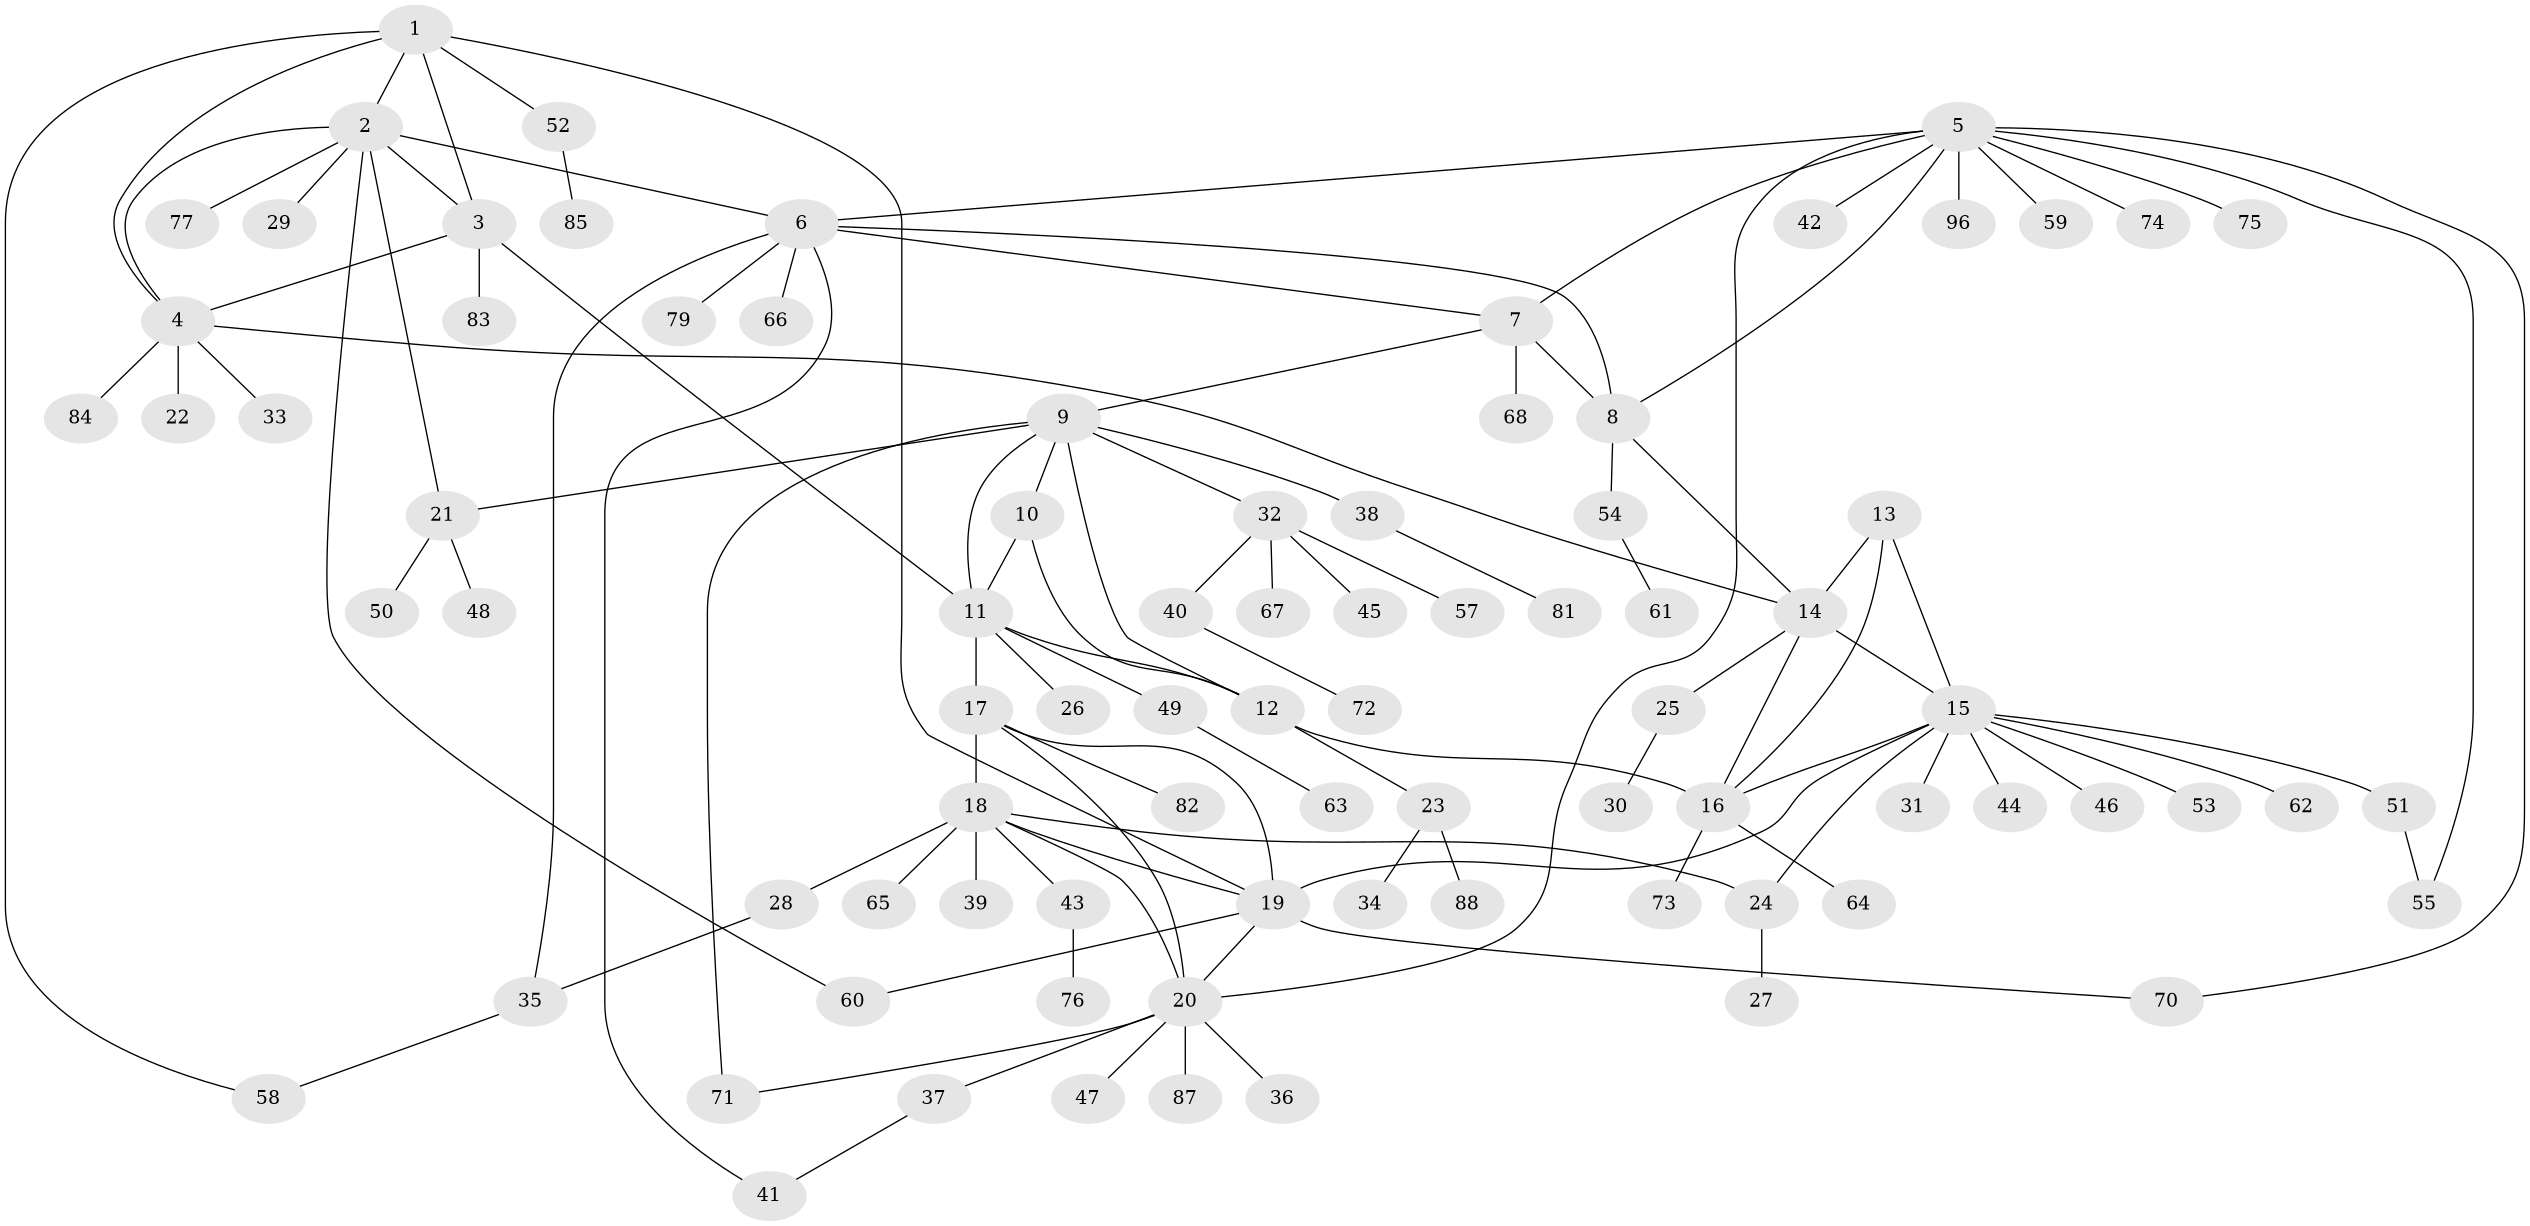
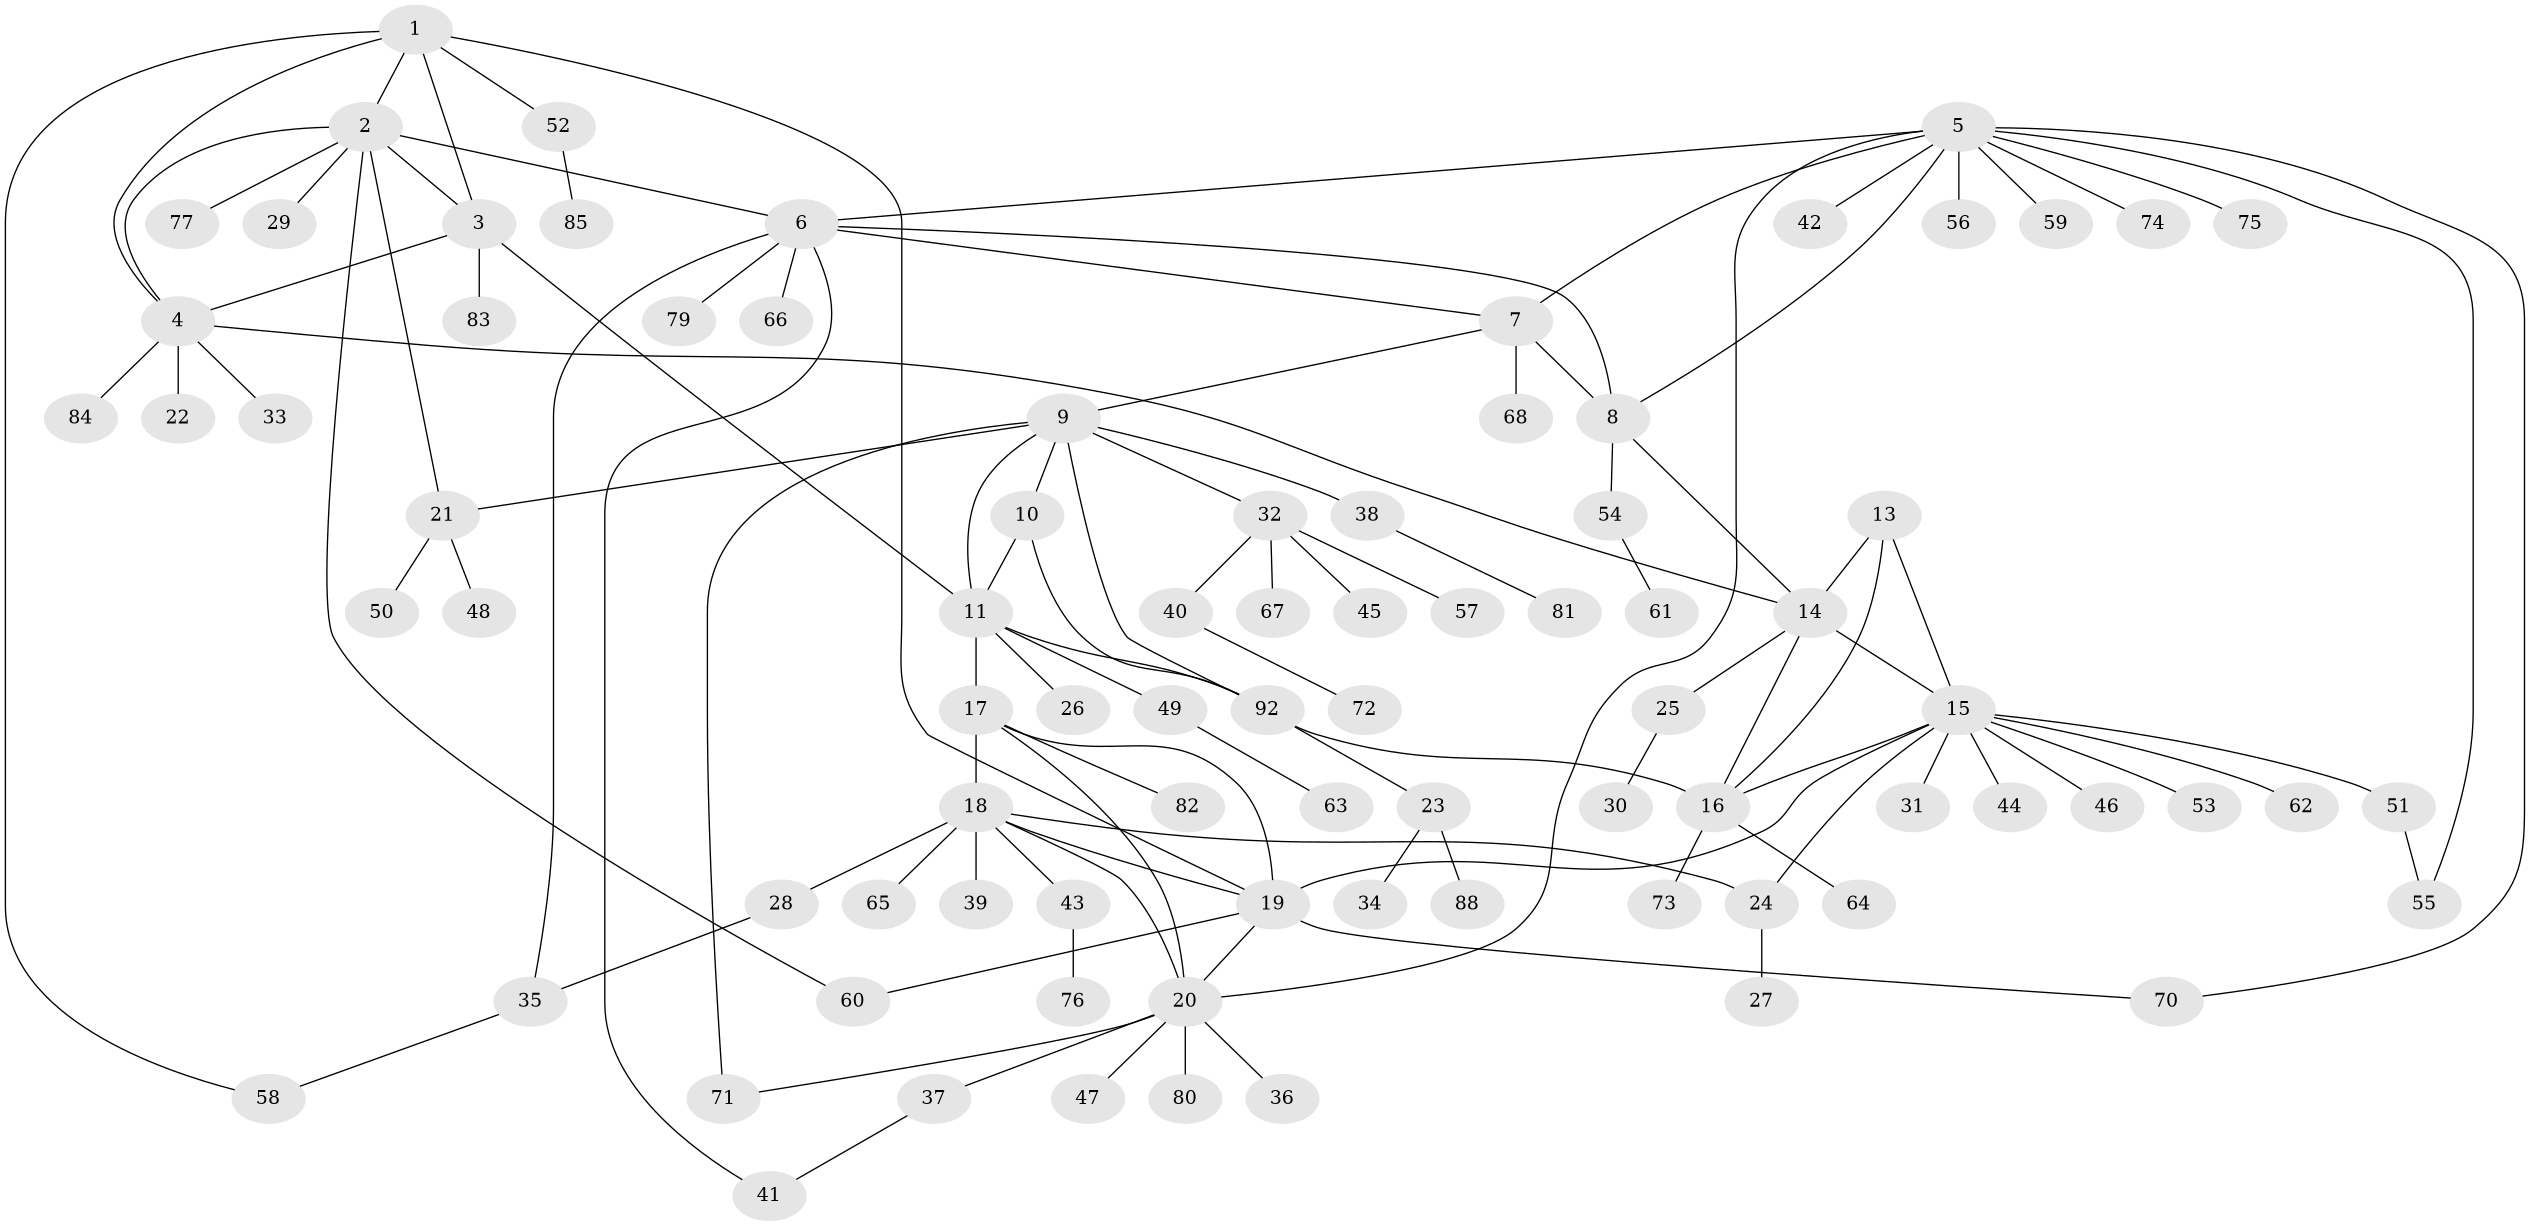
node "96": label "96" -> "56"
node "12": label "12" -> "92"
node "87": label "87" -> "80"
